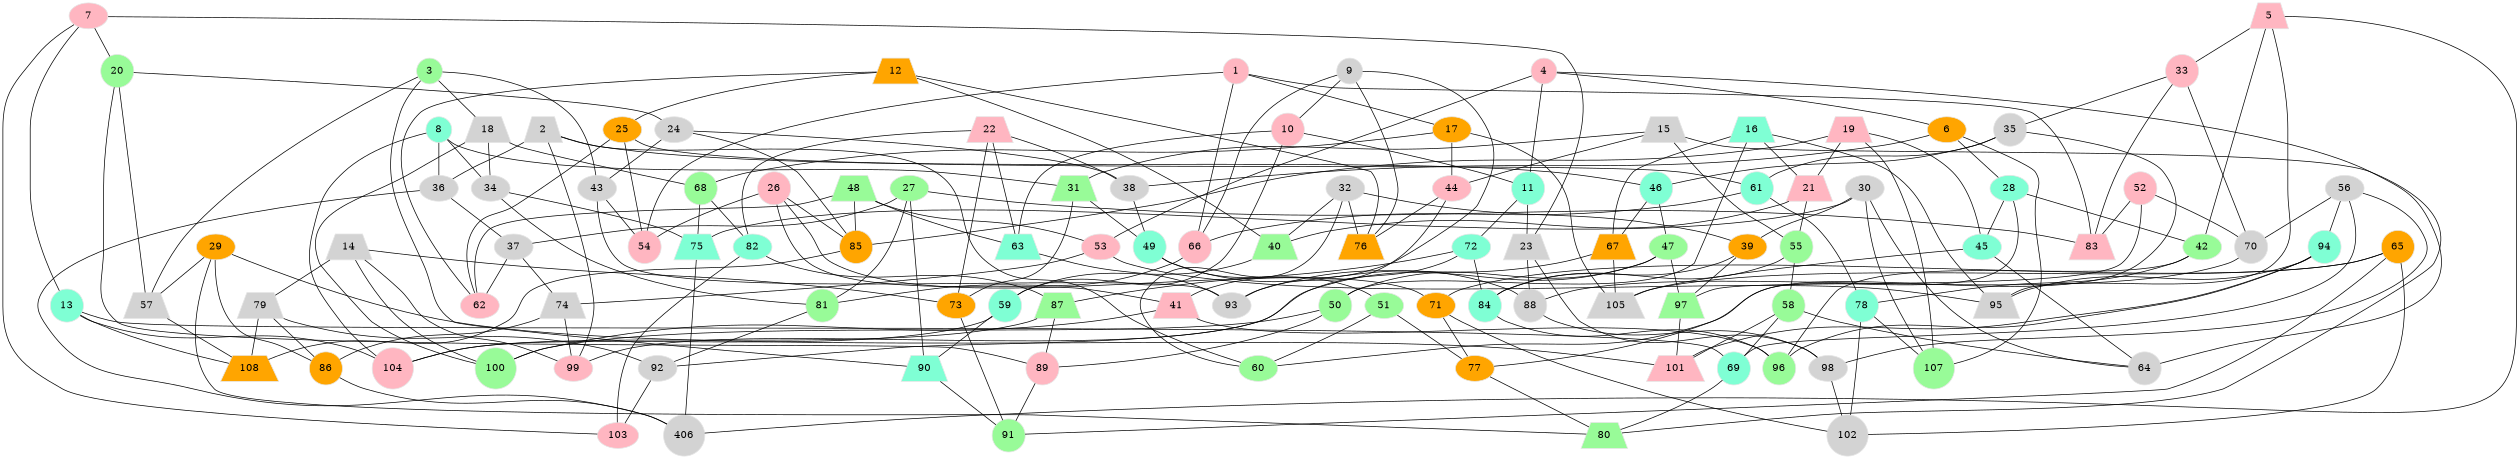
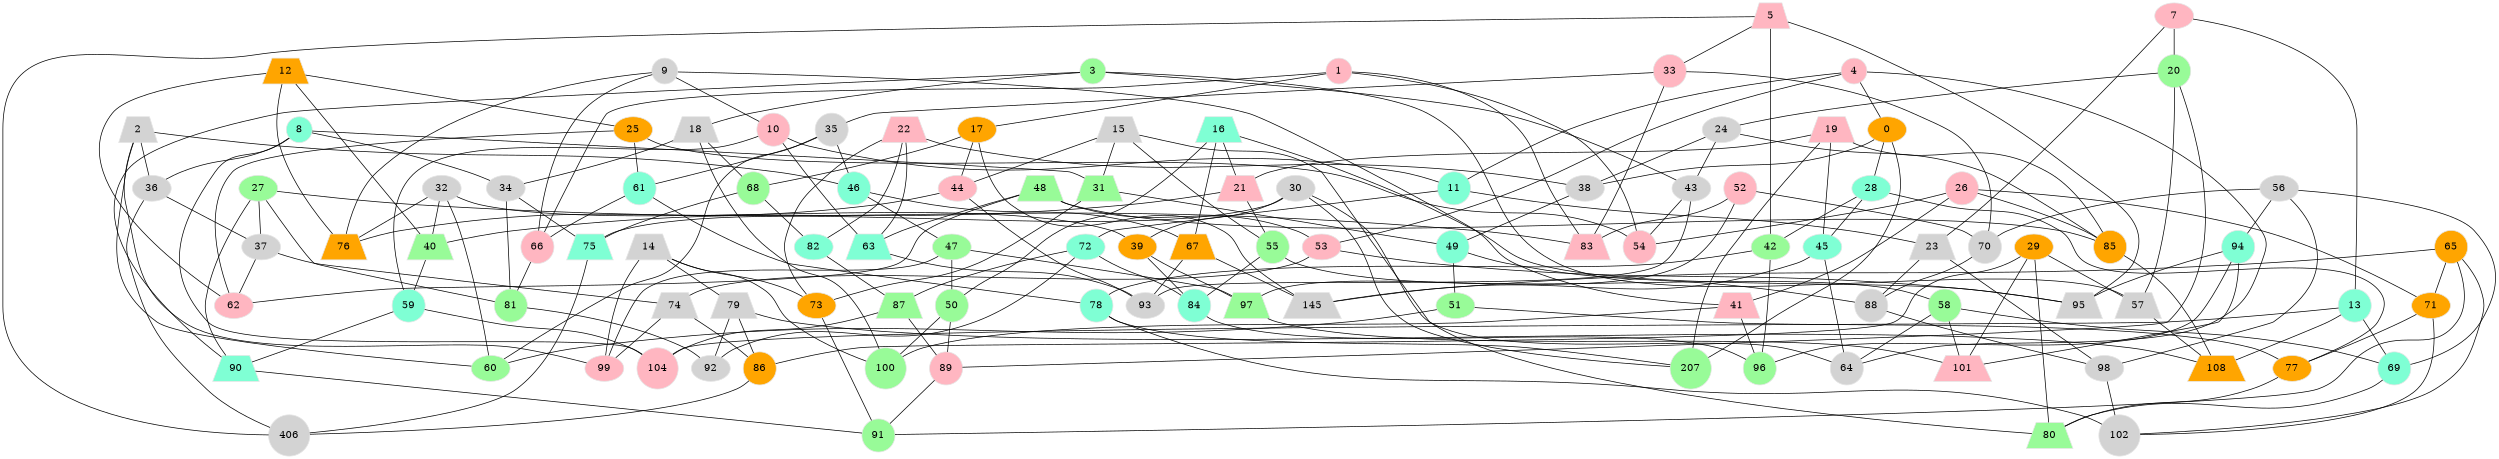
node "6": label "6" -> "0"
node "105": label "105" -> "145"
node "107": label "107" -> "207"
node "103": removed
